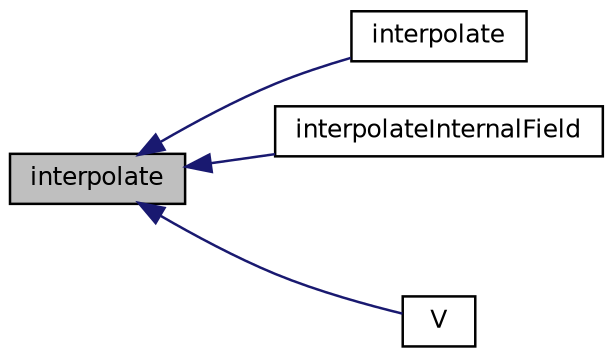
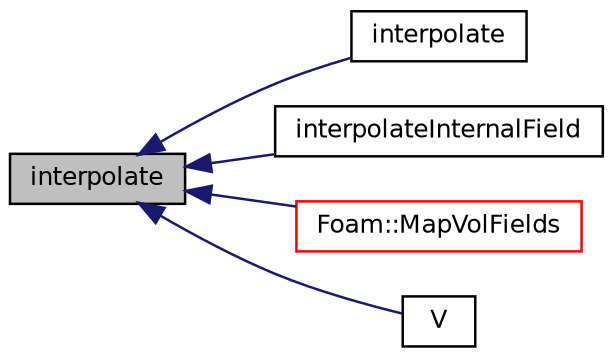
node "Foam::MapVolFields": added
